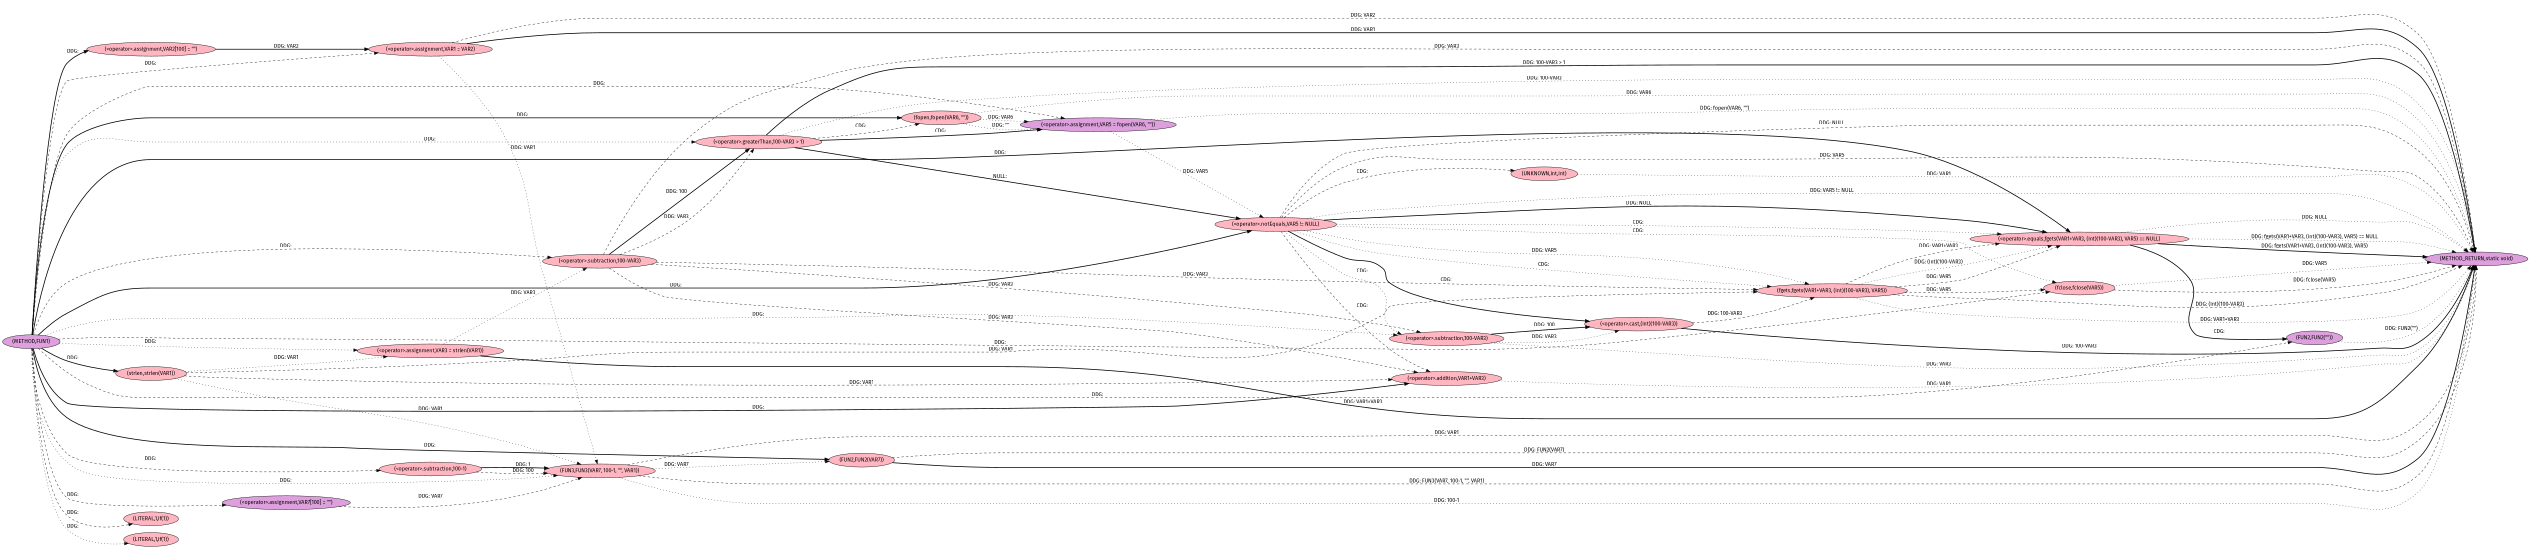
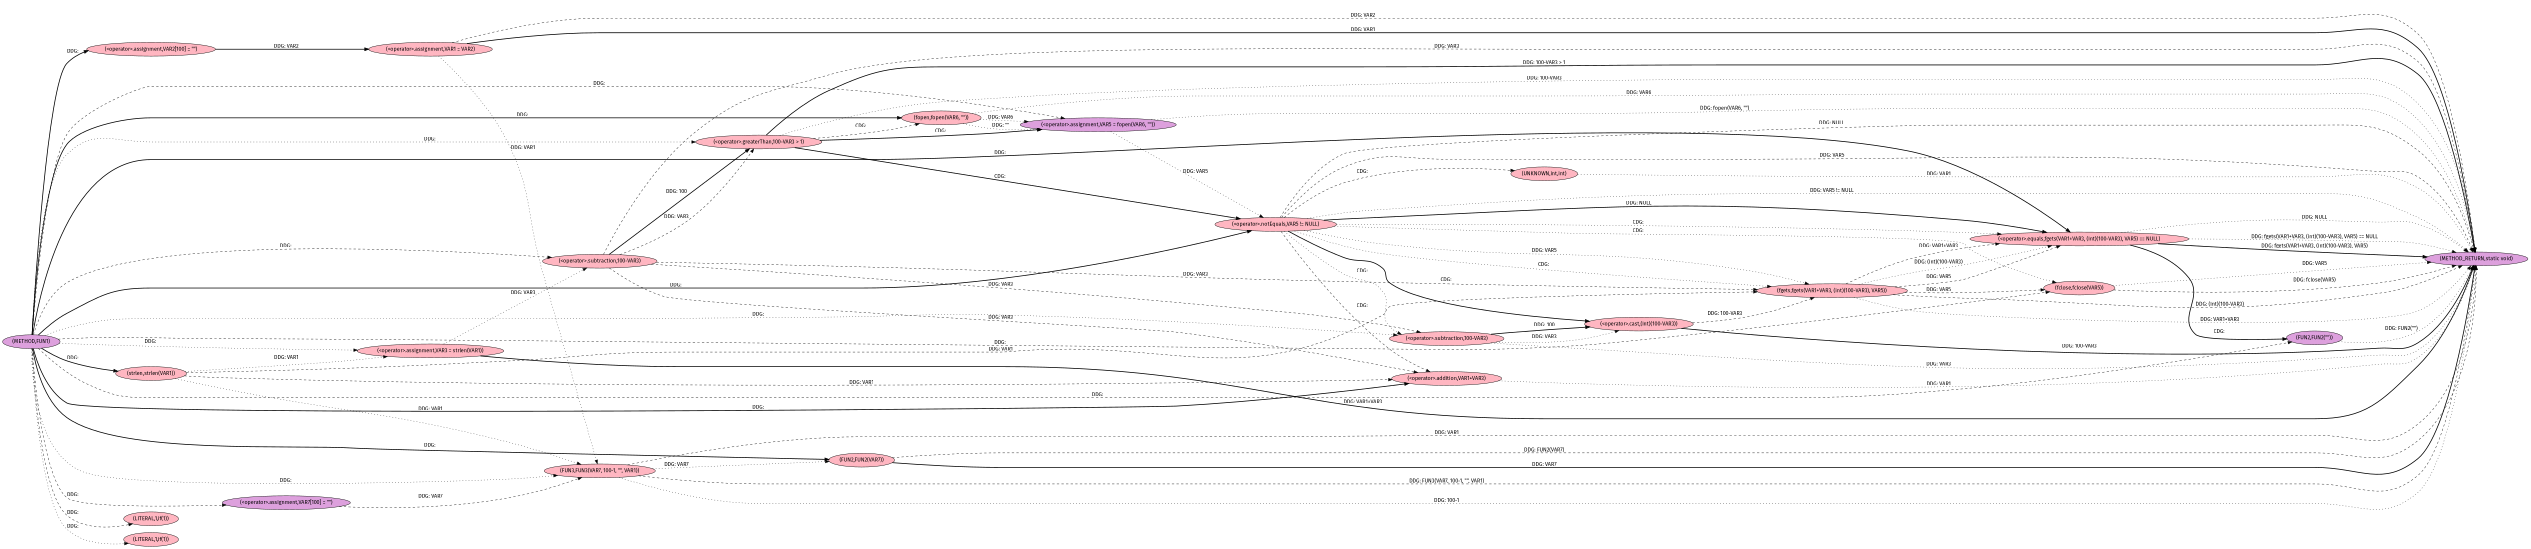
edge "(METHOD,FUN1)" -> "(<operator>.assignment,VAR1 = VAR2)": removed, label "DDG:"
edge "(<operator>.greaterThan,100-VAR3 > 1)" -> "(<operator>.notEquals,VAR5 != NULL)": label "NULL: " -> "CDG: "
node "(<operator>.subtraction,100-1)": removed
